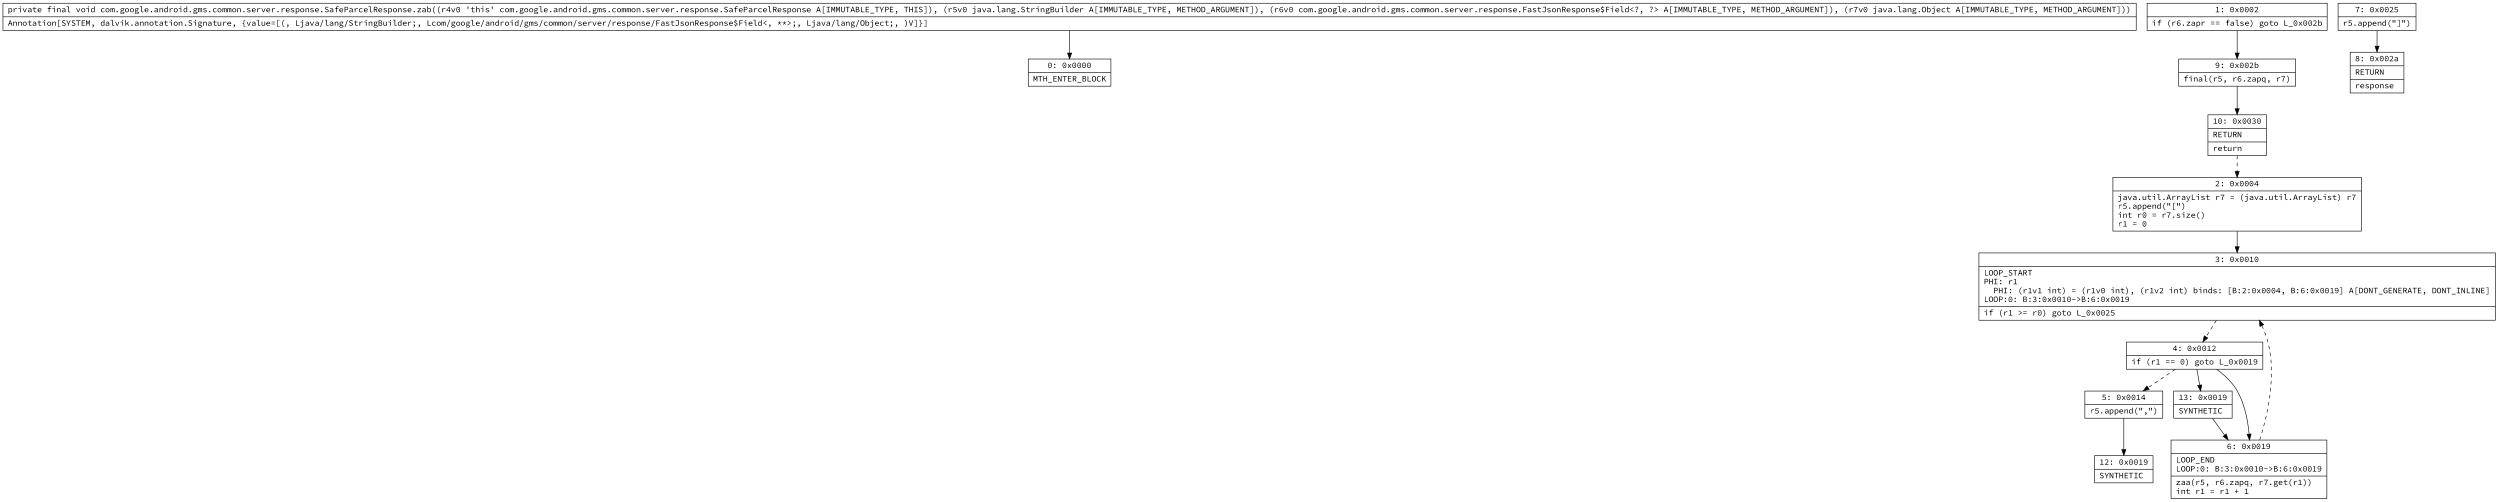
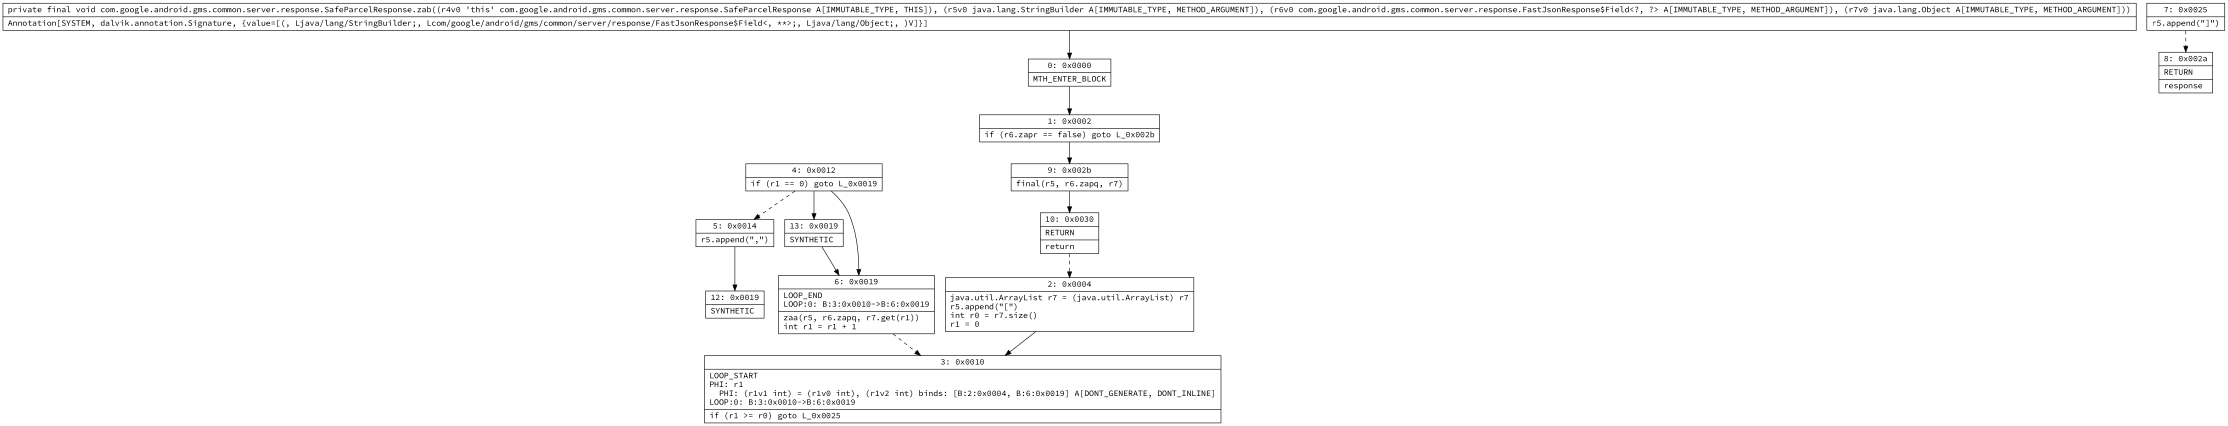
edge "7: 0x0025" -> "8: 0x002a": style solid -> dashed
edge "0: 0x0000" -> "1: 0x0002": added
edge "3: 0x0010" -> "4: 0x0012": removed
